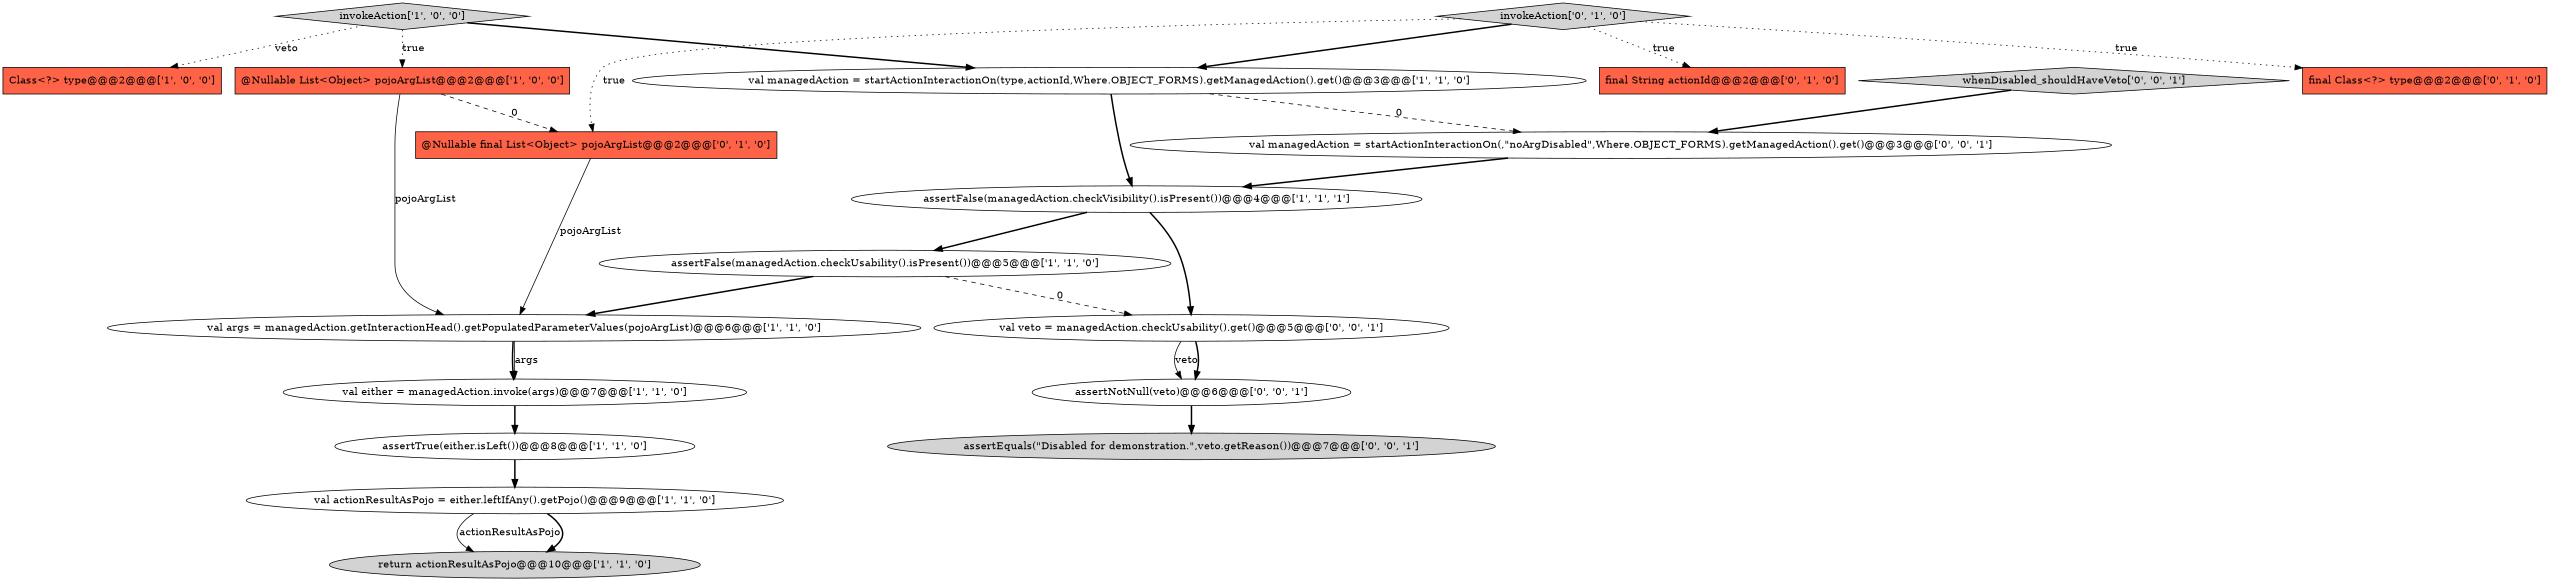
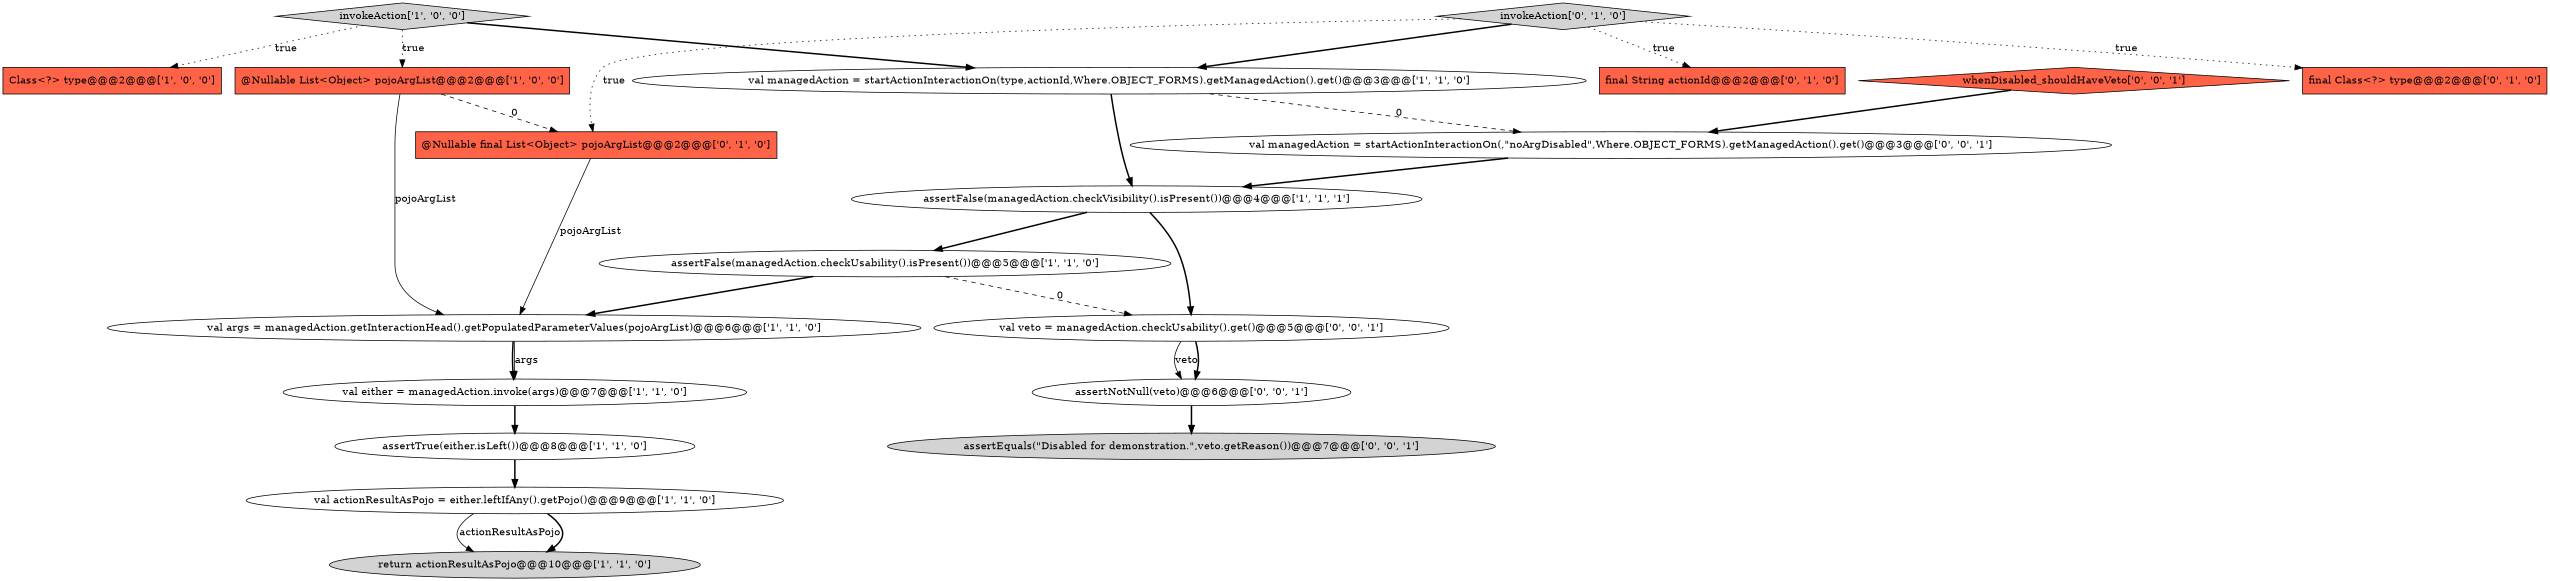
edge "invokeAction['1', '0', '0']" -> "Class<?> type@@@2@@@['1', '0', '0']": label "veto" -> "true"
node "whenDisabled_shouldHaveVeto['0', '0', '1']": fillcolor lightgray -> tomato
